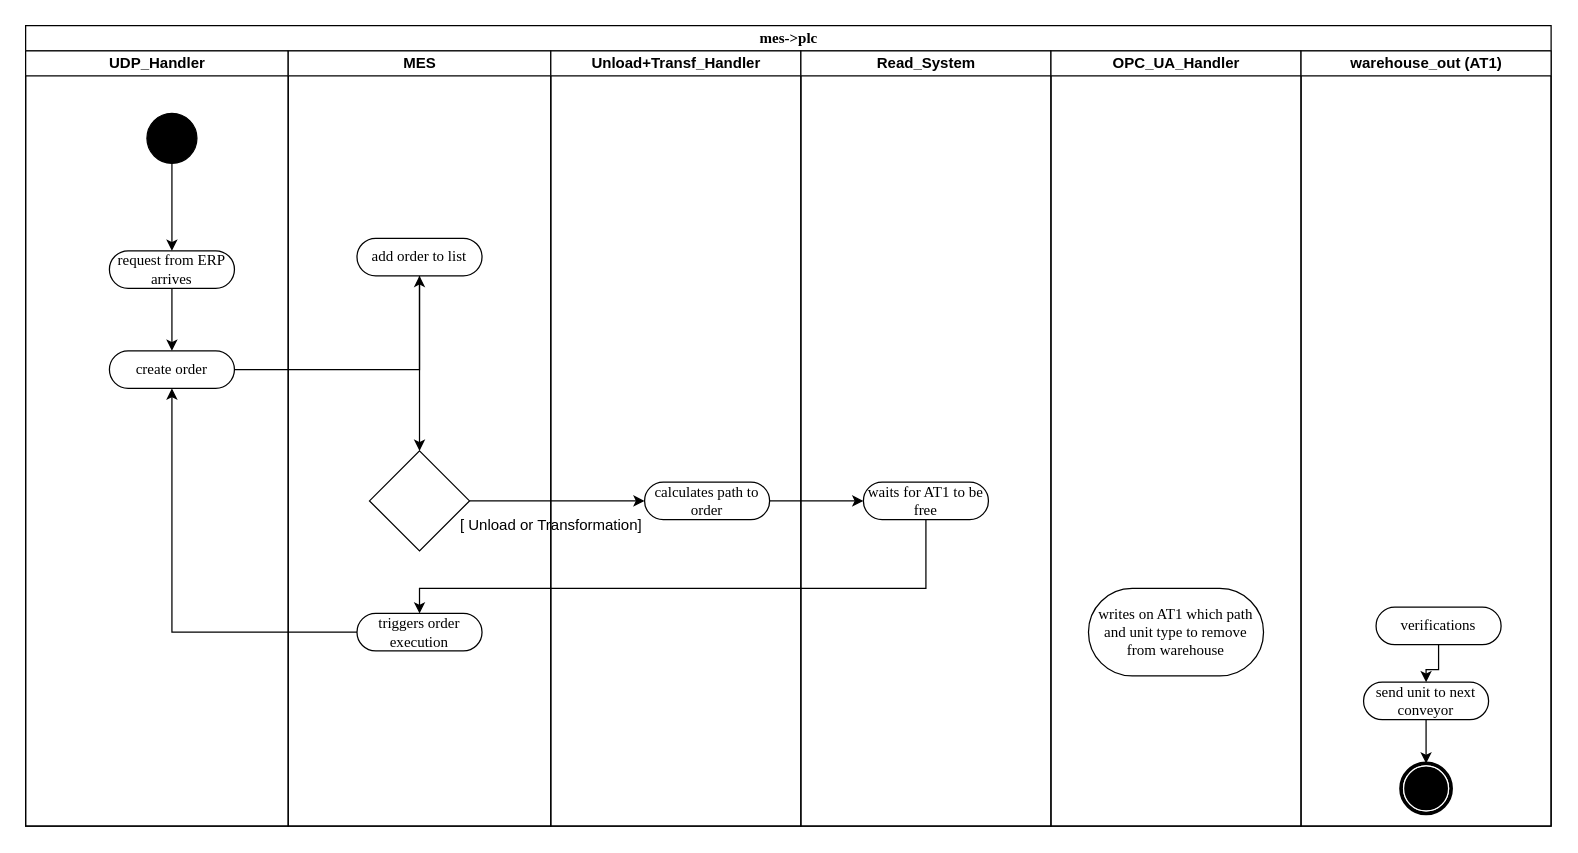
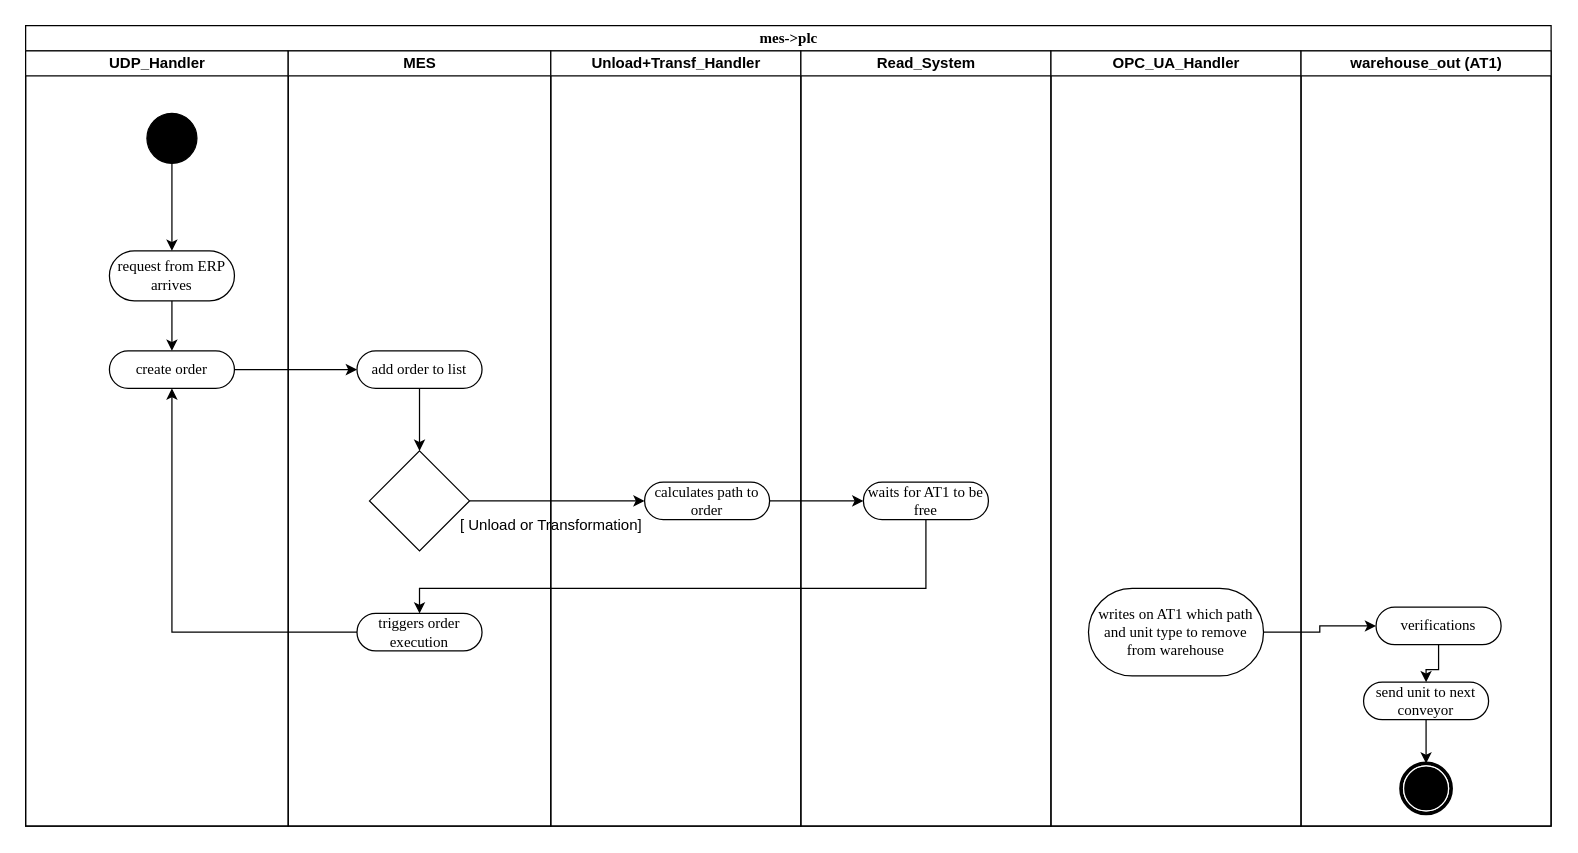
node "add order to list": moved (419, 257) -> (419, 369)
node "request from ERP arrives": size 125x38 -> 125x50
edge "writes on AT1 which path and unit type to remove from warehouse" -> "verifications": added
